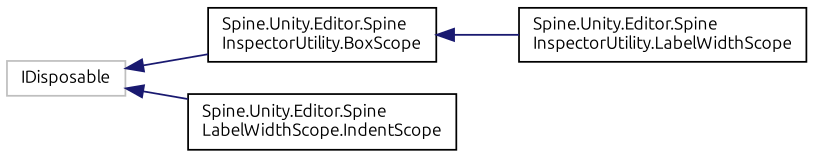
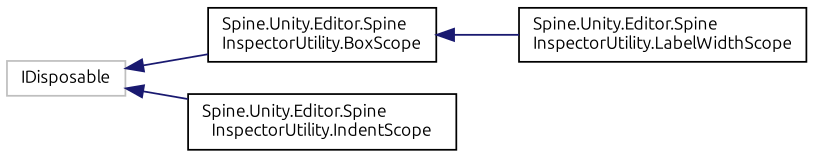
node "Spine.Unity.Editor.Spine LabelWidthScope.IndentScope": label "Spine.Unity.Editor.Spine LabelWidthScope.IndentScope" -> "Spine.Unity.Editor.Spine InspectorUtility.IndentScope"
